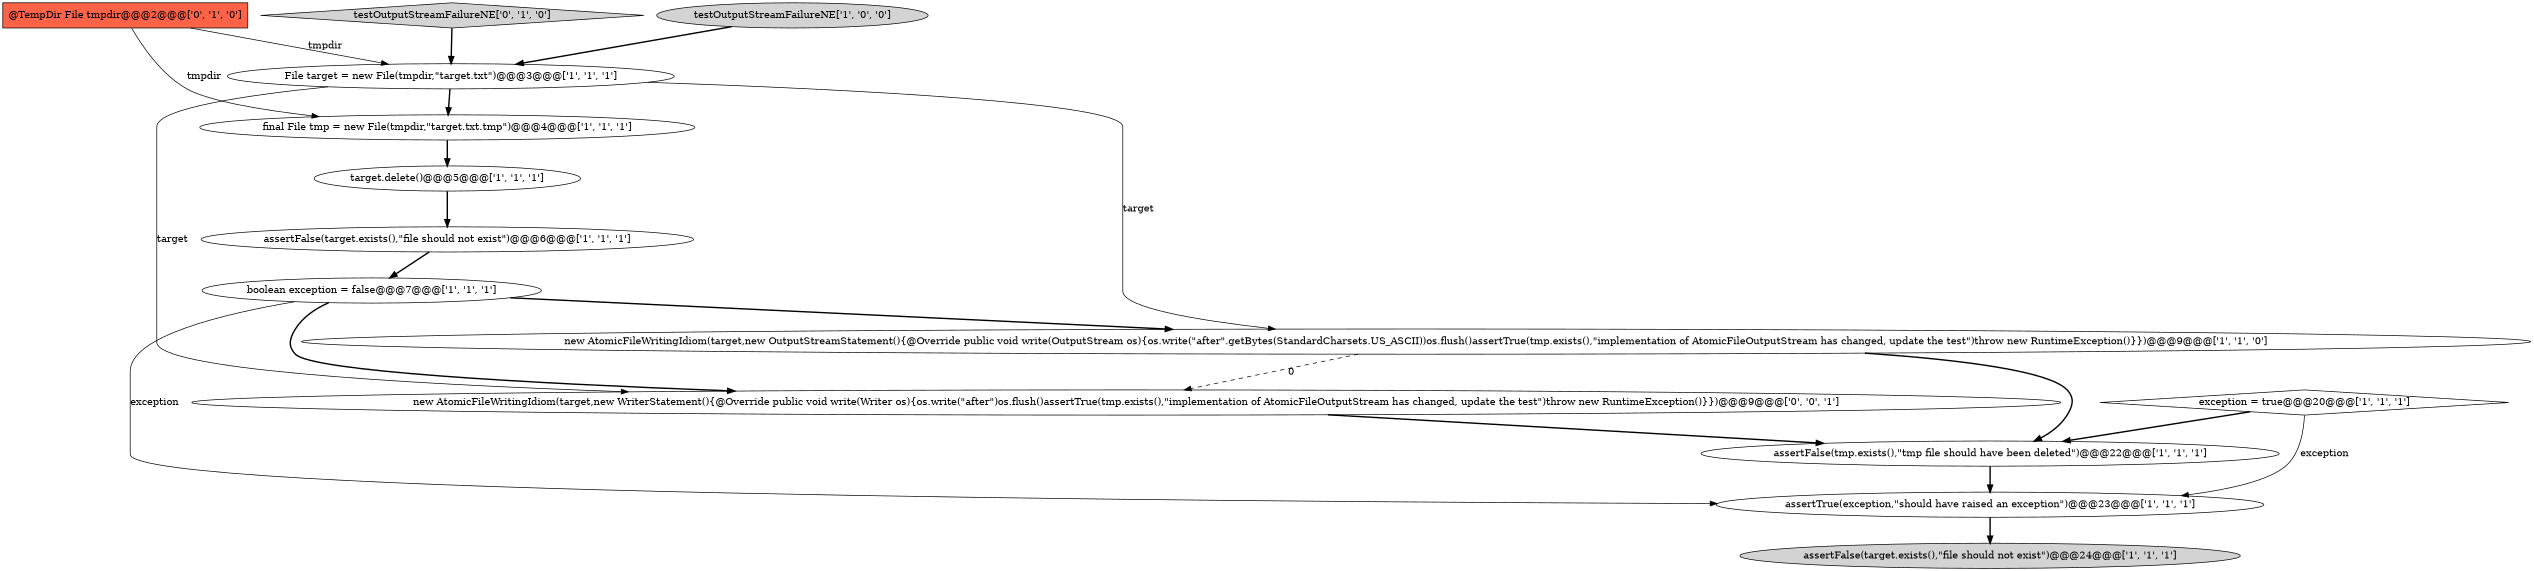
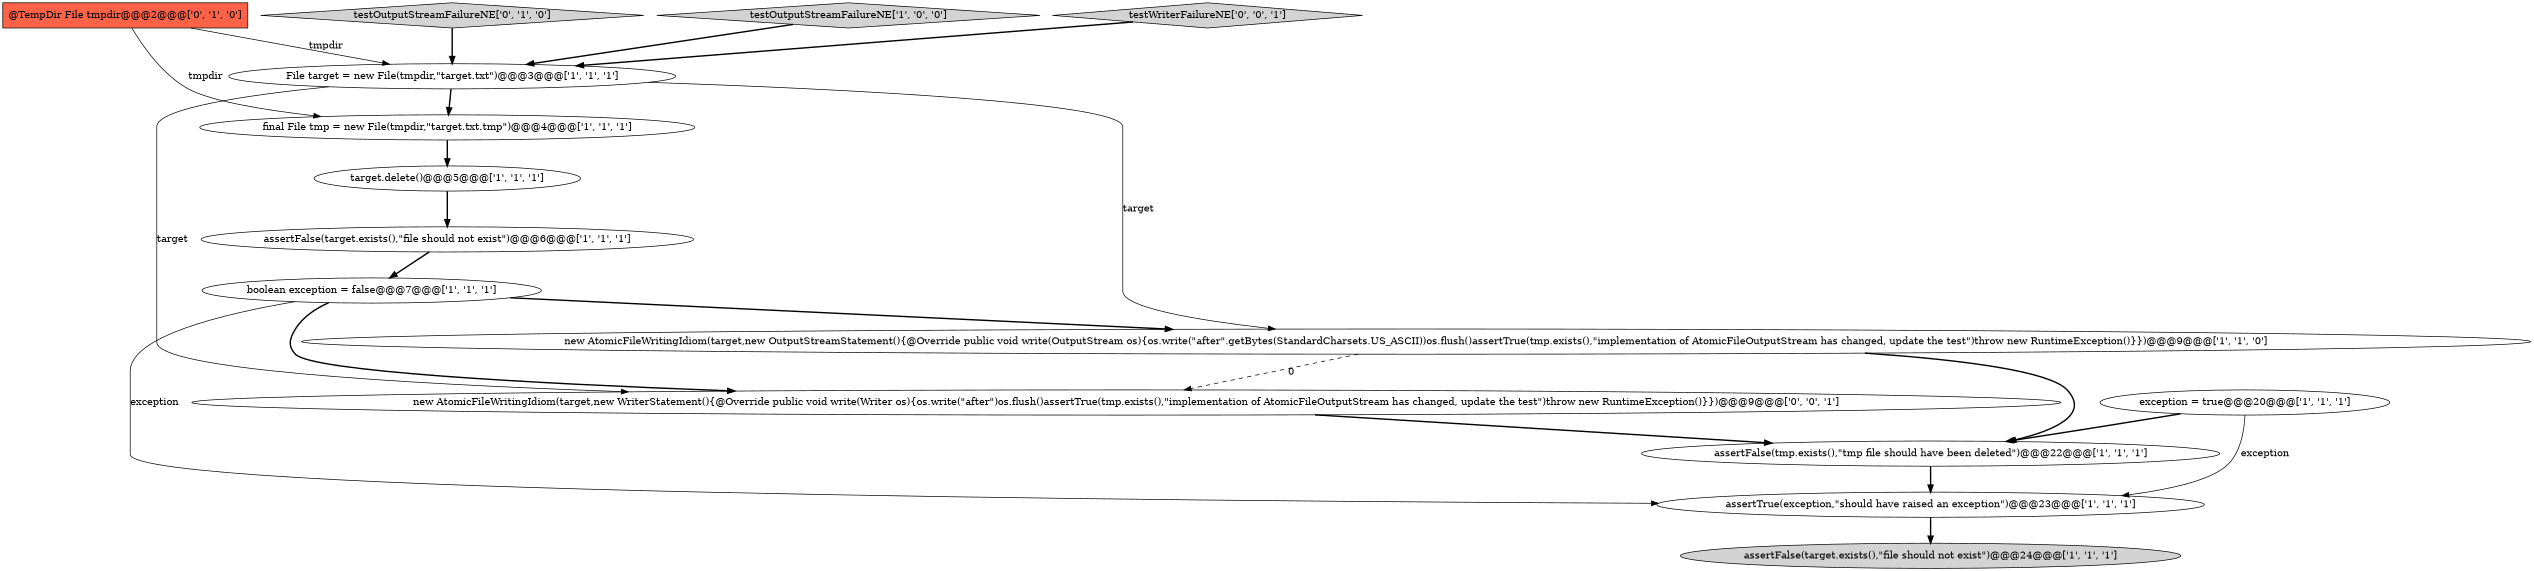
node "testOutputStreamFailureNE['1', '0', '0']": shape ellipse -> diamond
node "testWriterFailureNE['0', '0', '1']": added
node "exception = true@@@20@@@['1', '1', '1']": shape diamond -> ellipse
